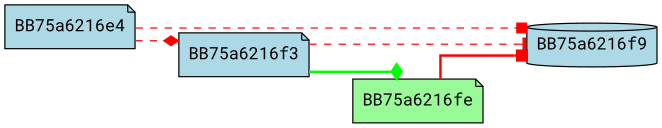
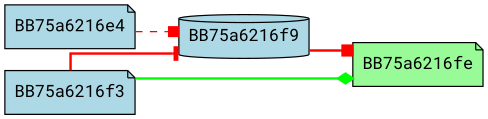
edge "BB75a6216e4" -> "BB75a6216f3": removed
edge "BB75a6216f3" -> "BB75a6216f9": style dashed -> bold
edge "BB75a6216fe" -> "BB75a6216f9": reversed
